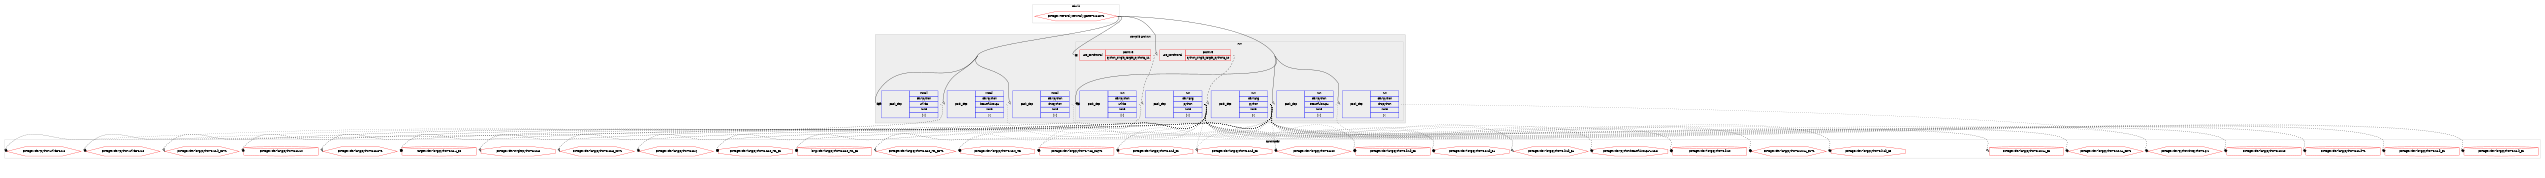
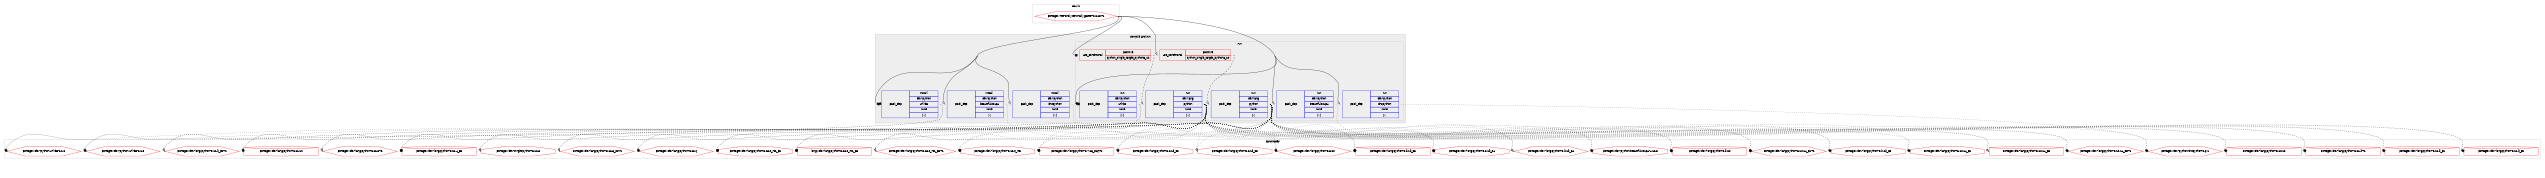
node "target://dev-lang/python-3.12.4_p3": label "target://dev-lang/python-3.12.4_p3" -> "portage://dev-lang/python-3.12.4_p3"
node "portage://dev-lang/python-3.10.14_p2": added
